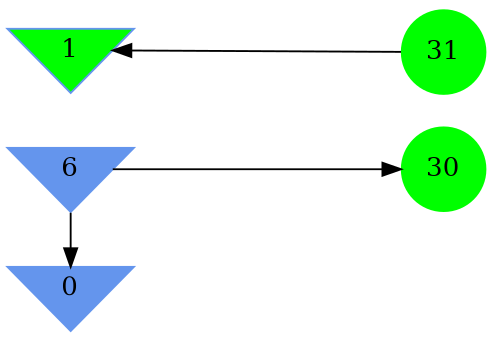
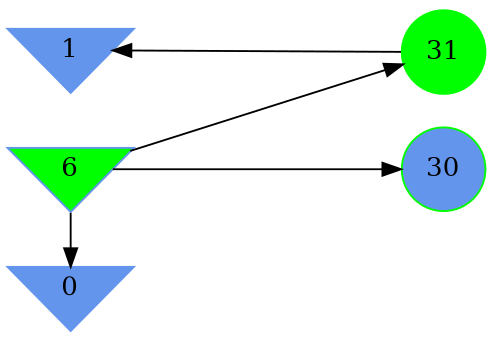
node "1": fillcolor green -> cornflowerblue
edge "6" -> "31": added
node "6": fillcolor cornflowerblue -> green
node "30": fillcolor green -> cornflowerblue
